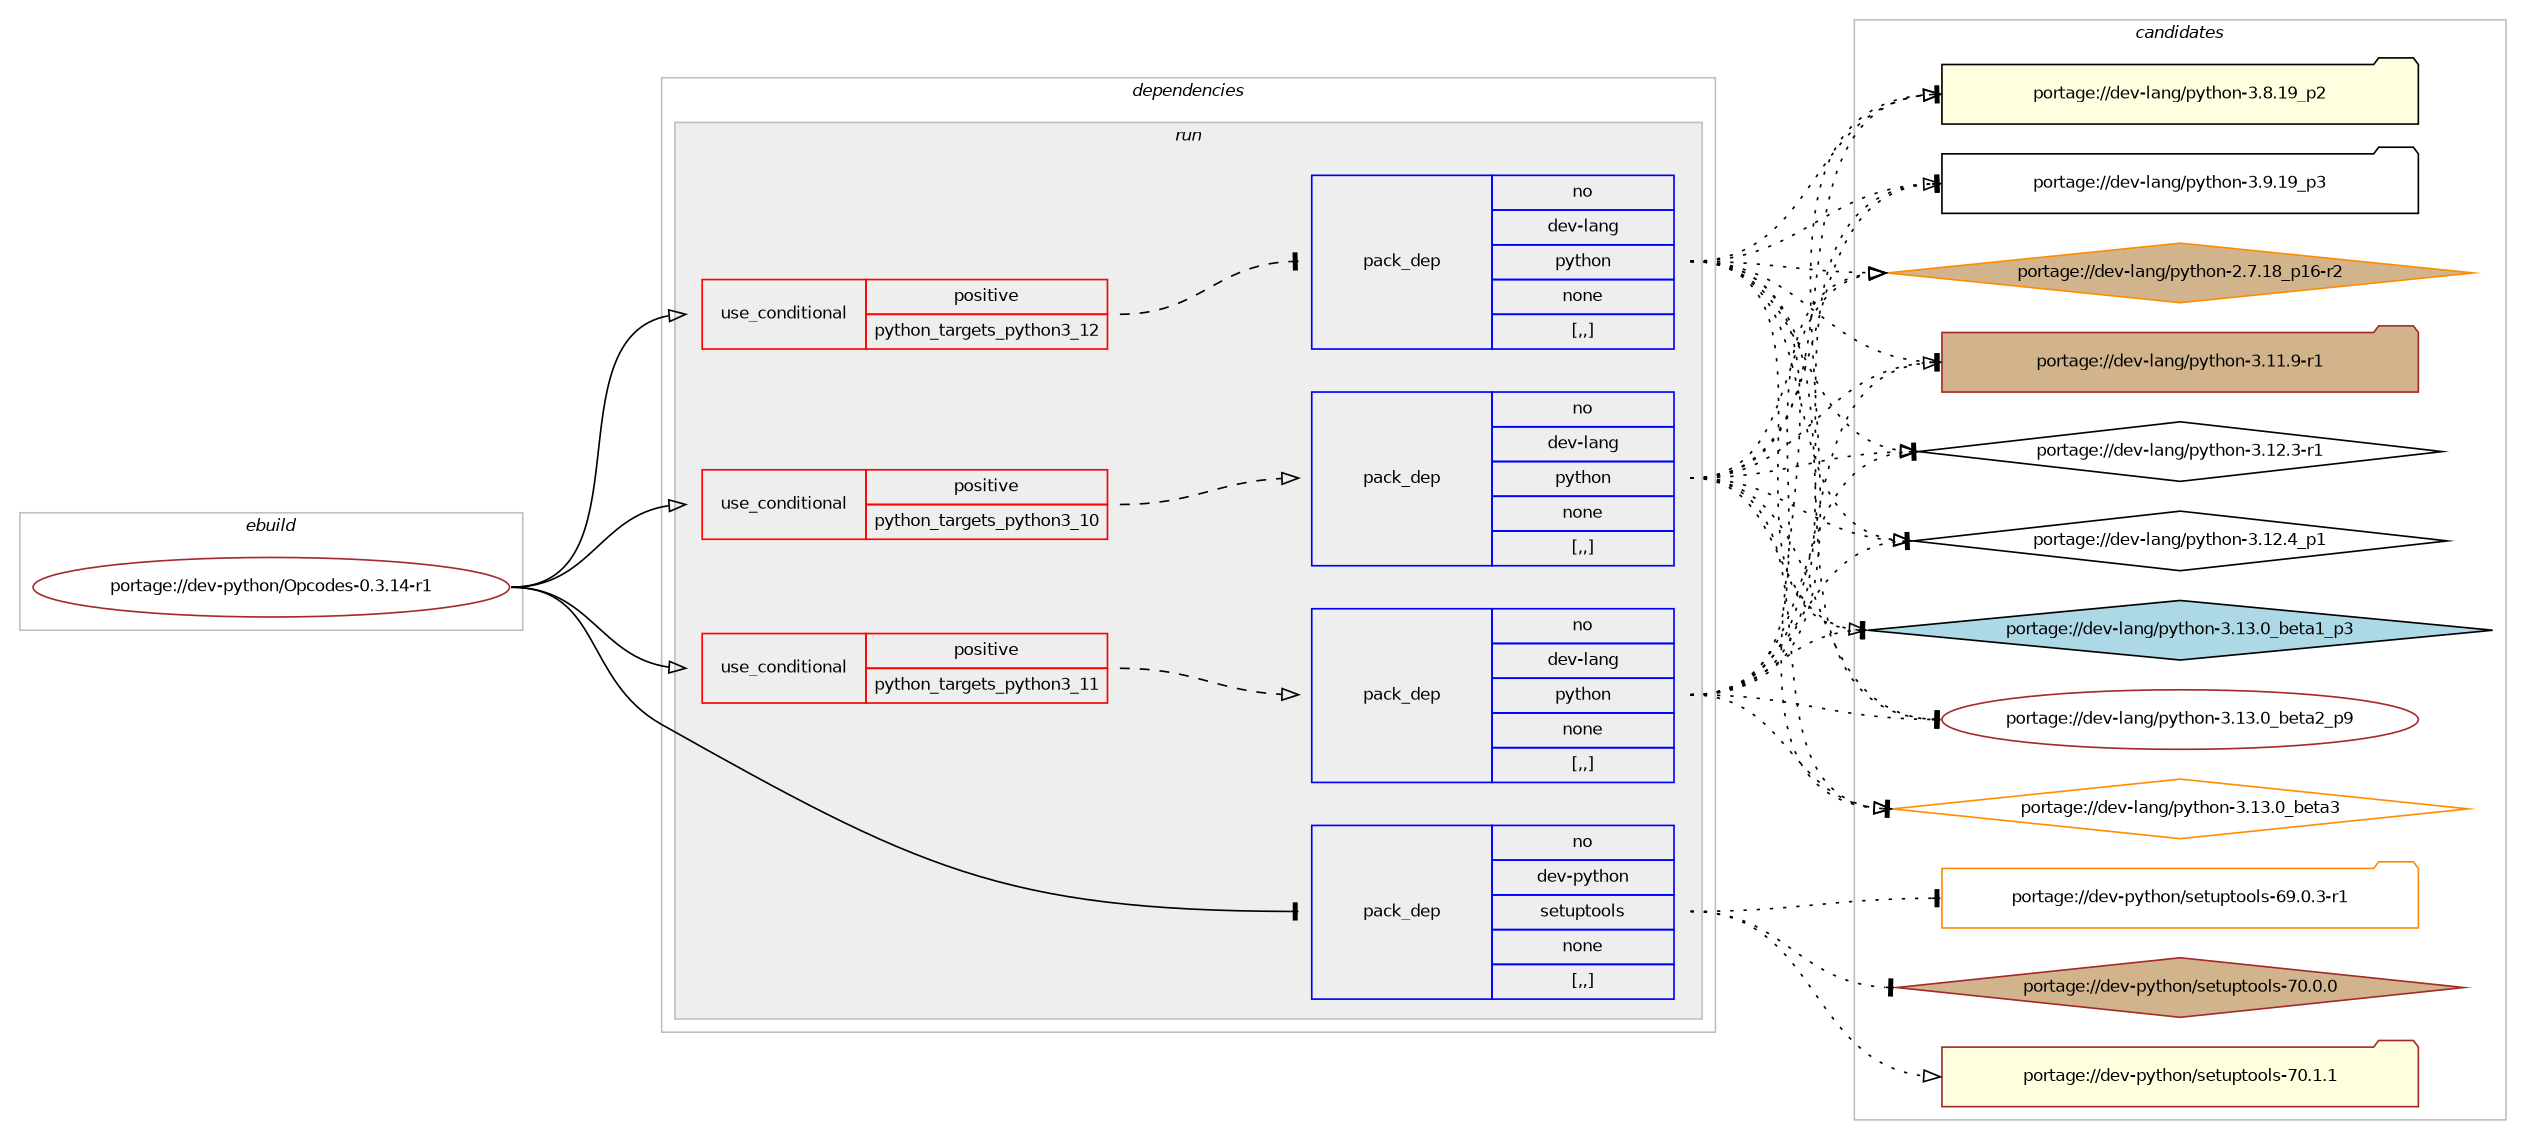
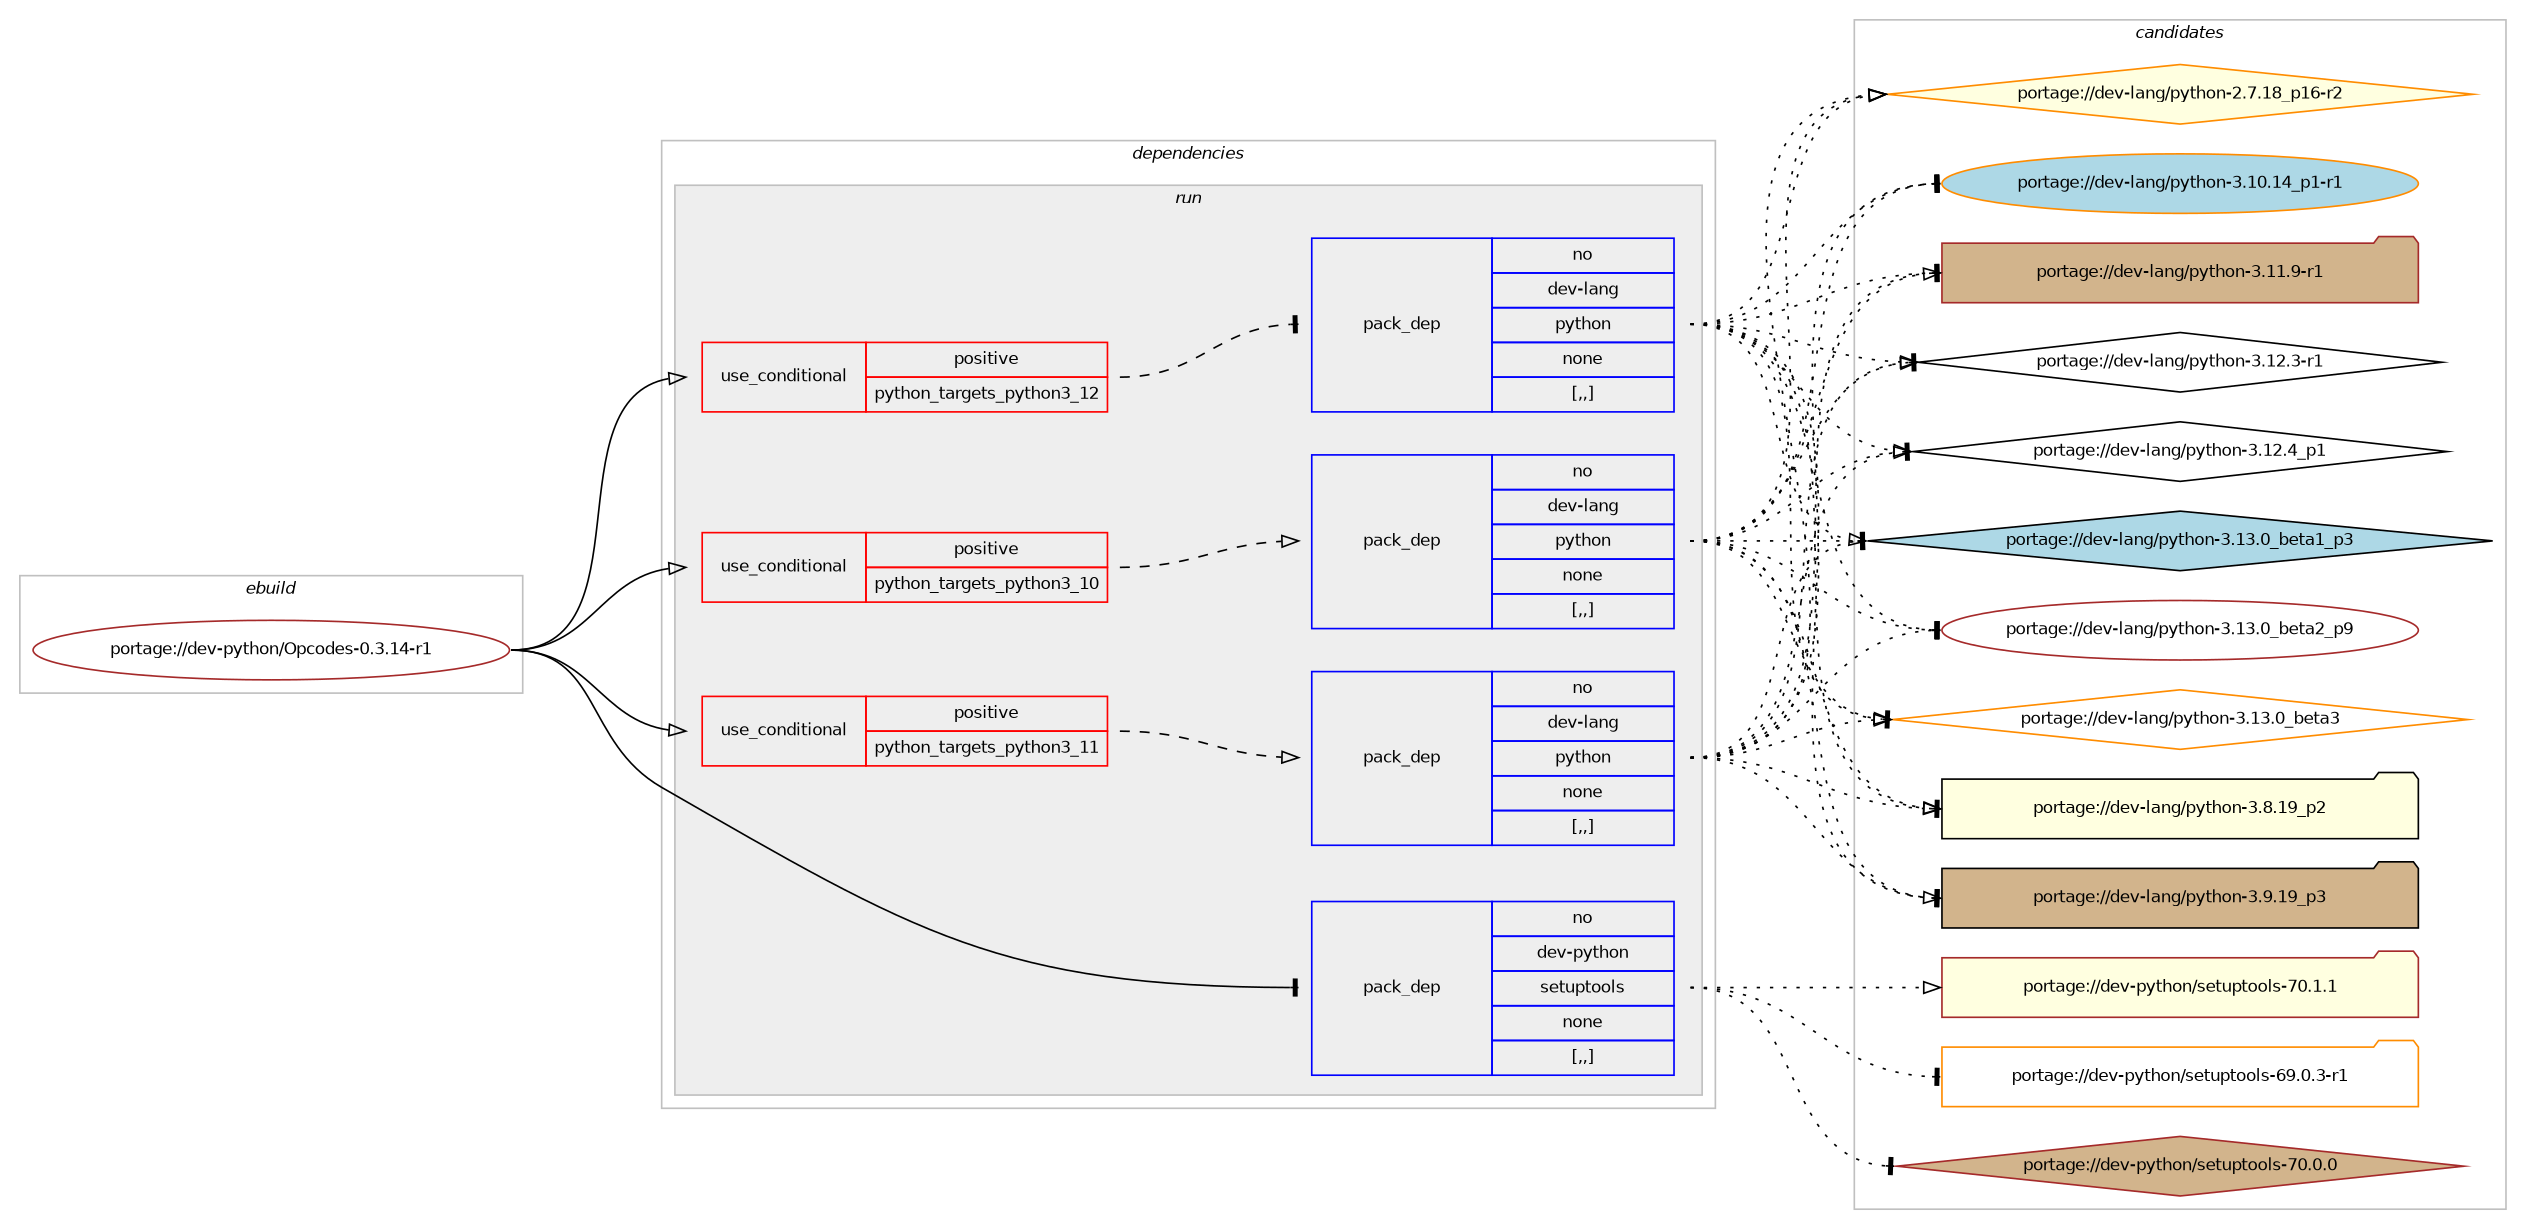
node "portage://dev-lang/python-3.9.19_p3": fillcolor white -> tan
node "portage://dev-lang/python-3.10.14_p1-r1": added
node "portage://dev-lang/python-2.7.18_p16-r2": fillcolor tan -> lightyellow
